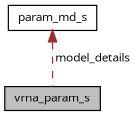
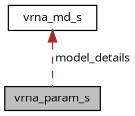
node "param_md_s": label "param_md_s" -> "vrna_md_s"
